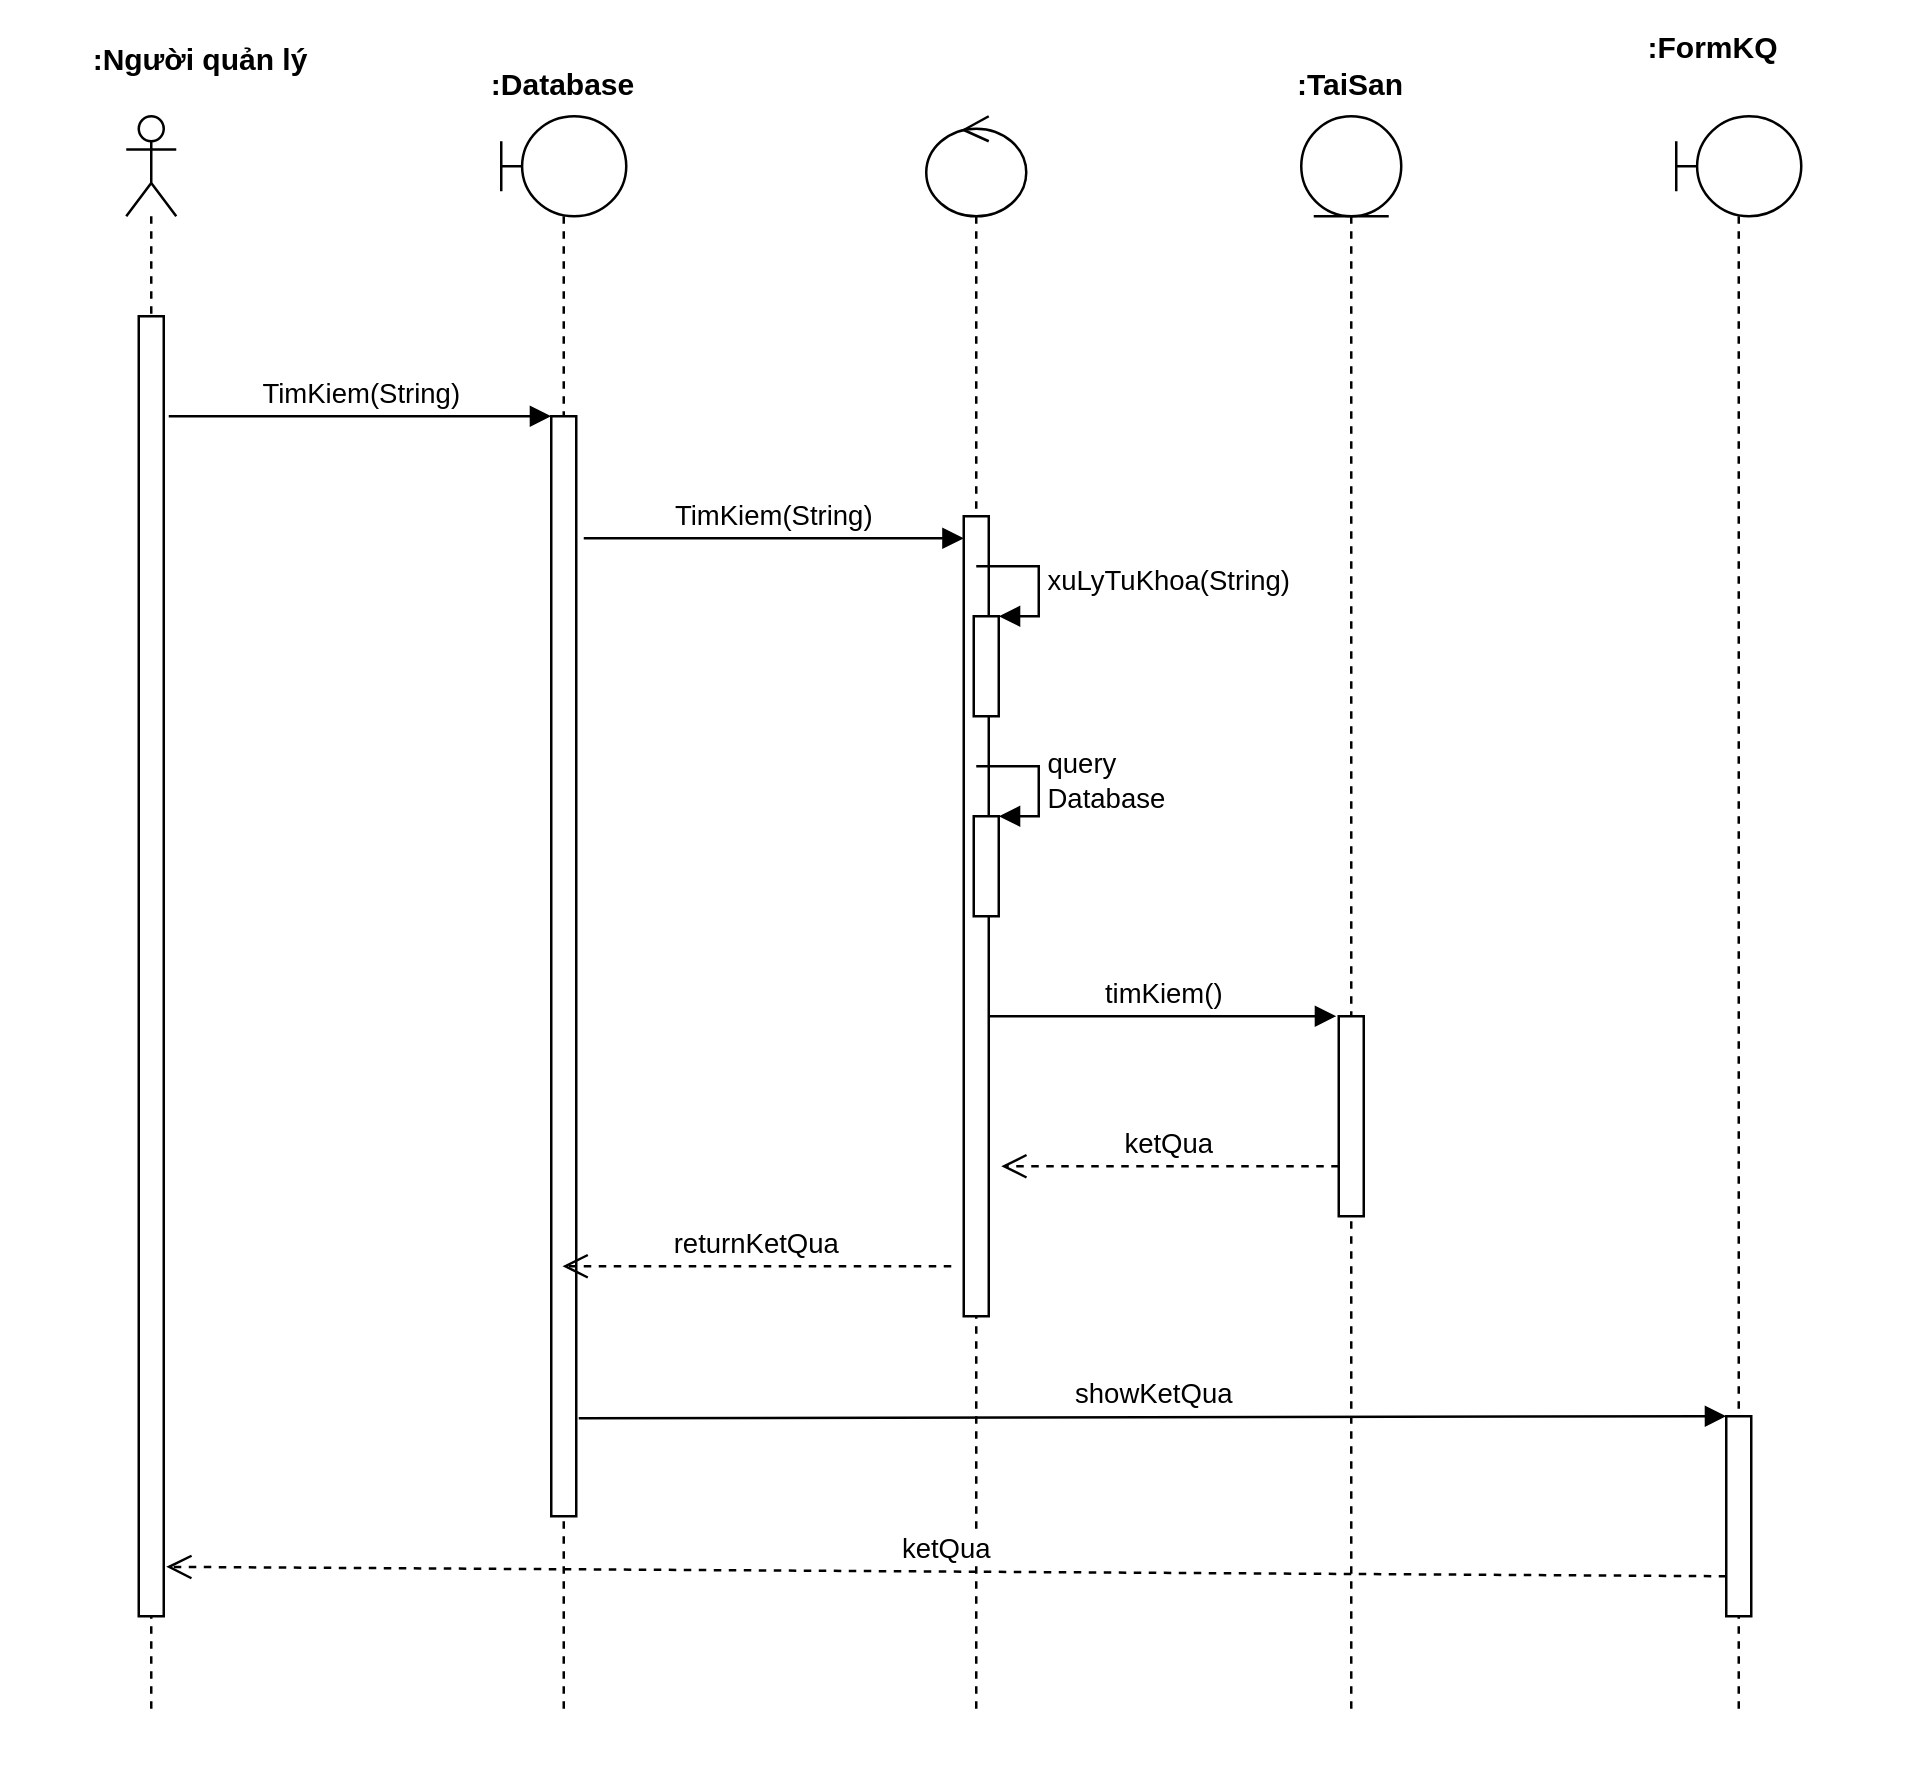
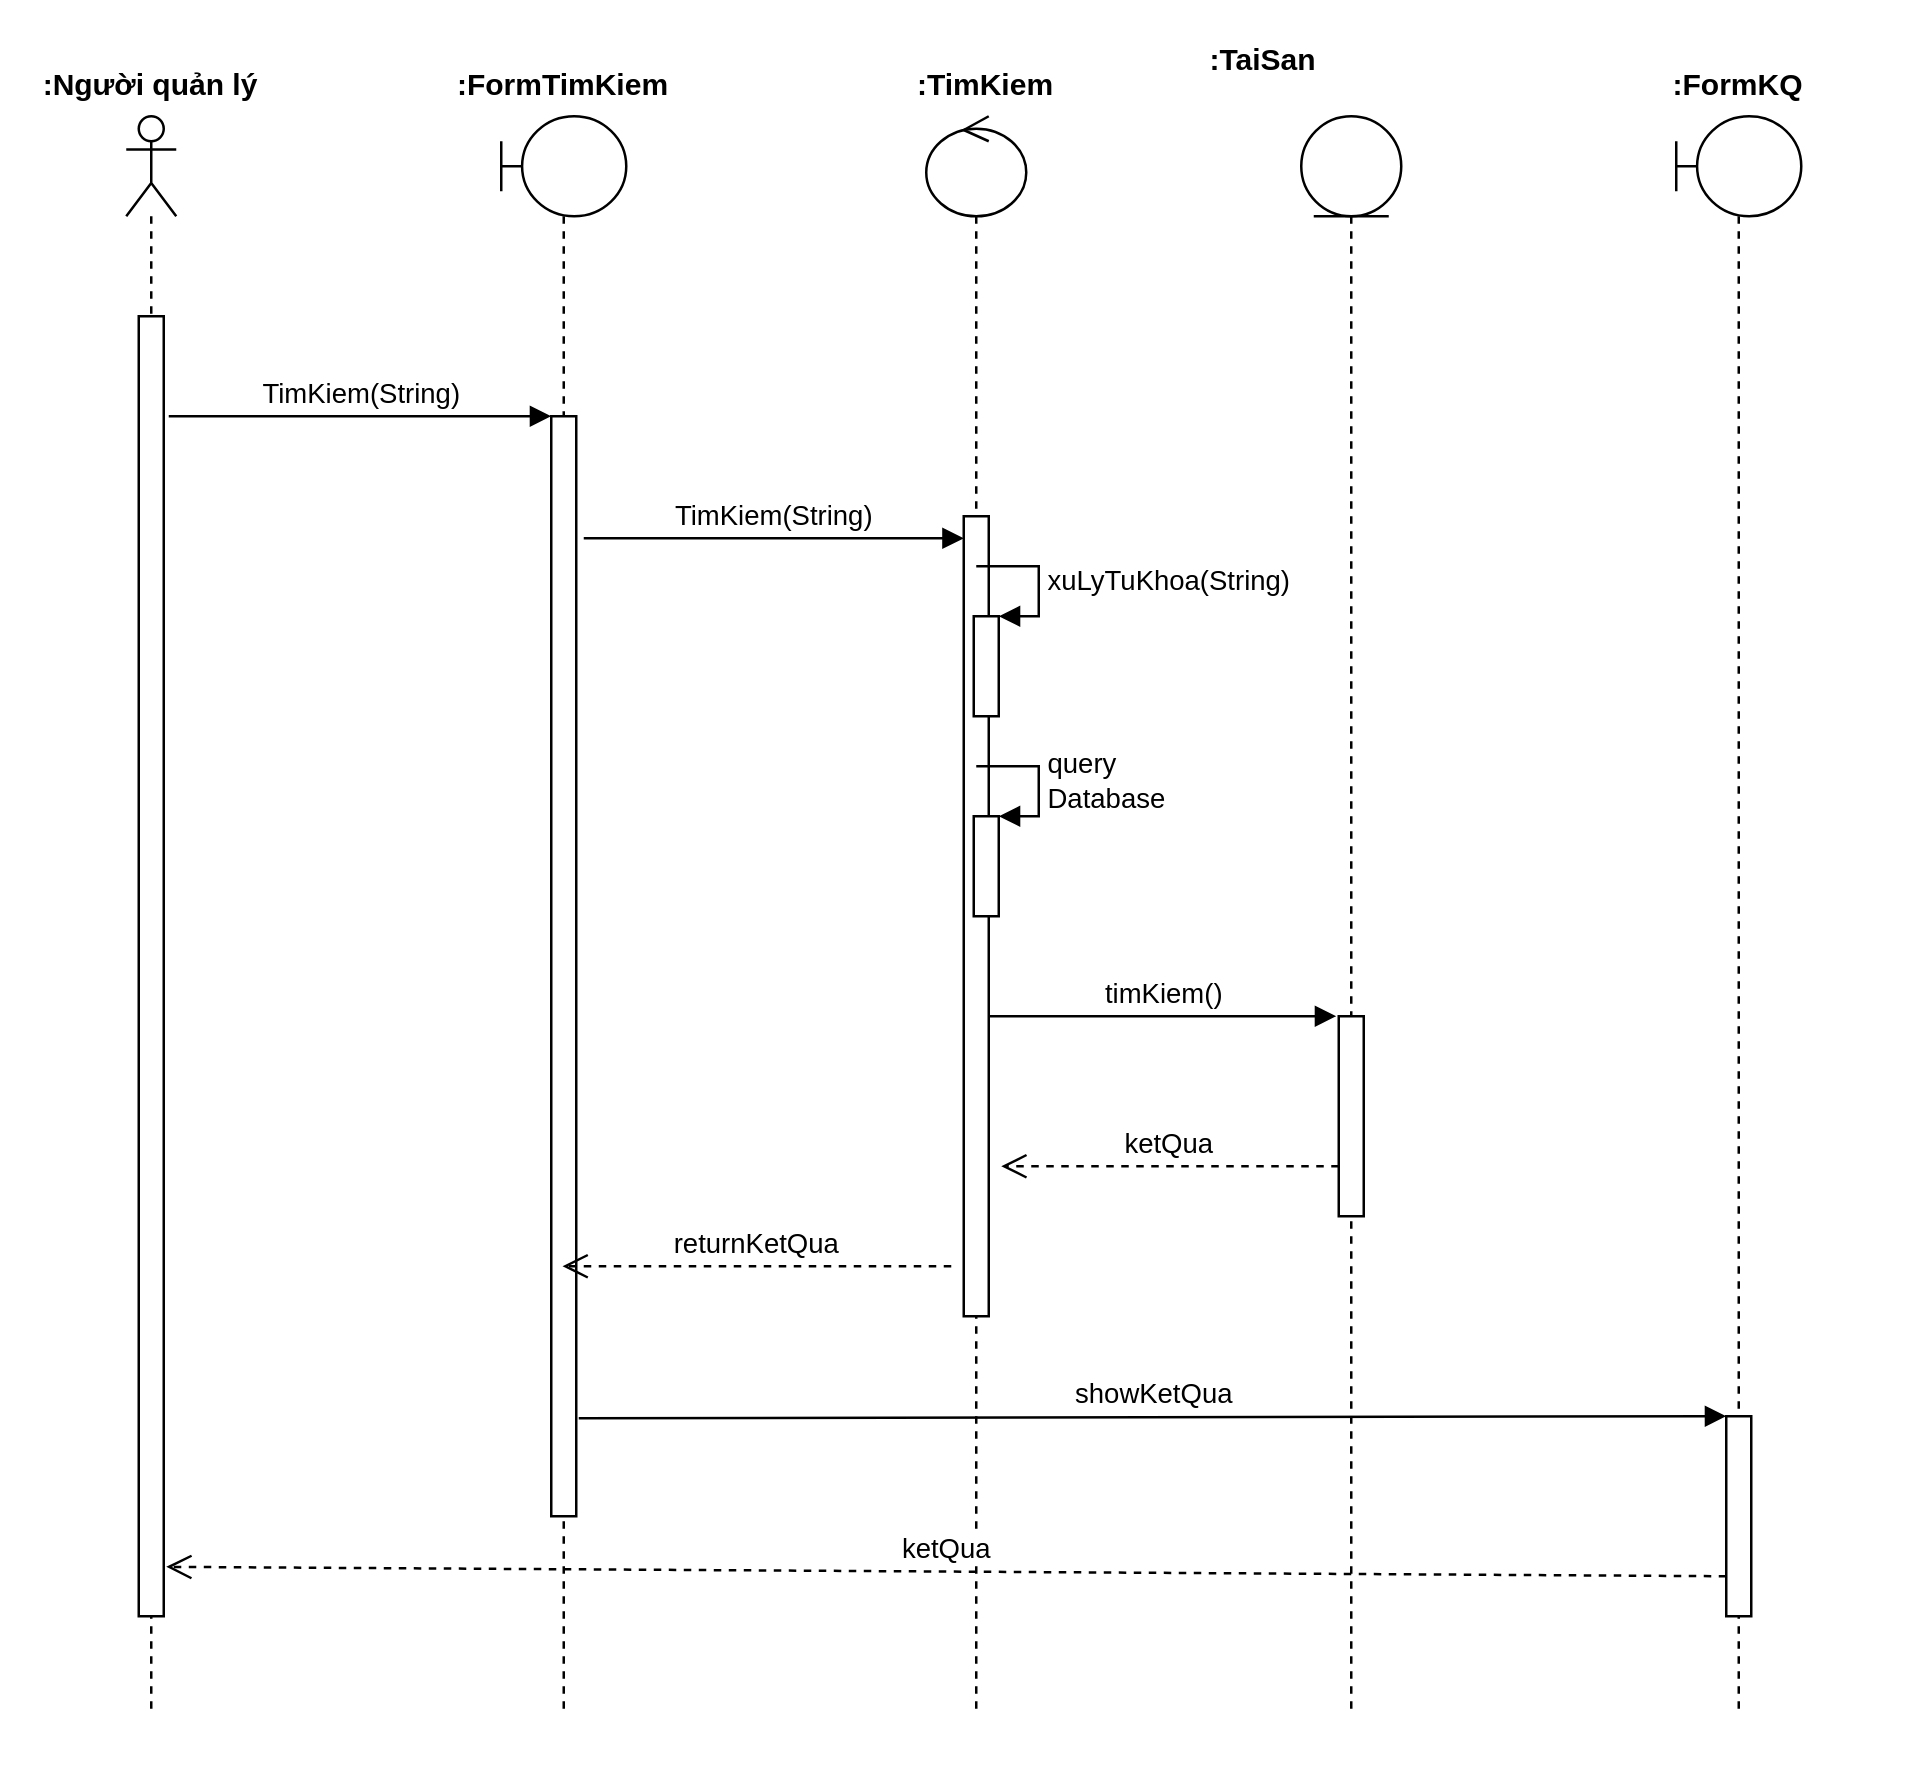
node ":FormKQ": moved (1714, 46) -> (1739, 84)
node ":Người quản lý": moved (201, 59) -> (151, 84)
node ":TimKiem": added
node ":TaiSan": moved (1351, 84) -> (1264, 59)
node ":Database": label ":Database" -> ":FormTimKiem"
